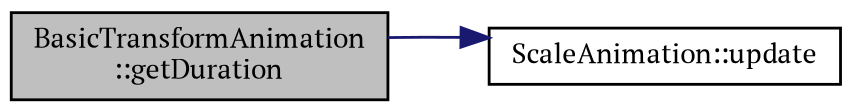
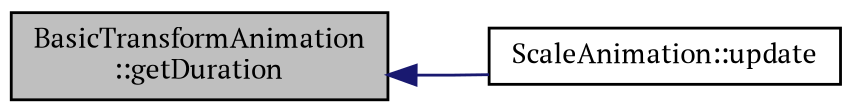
edge "BasicTransformAnimation ::getDuration" -> "ScaleAnimation::update": reversed
